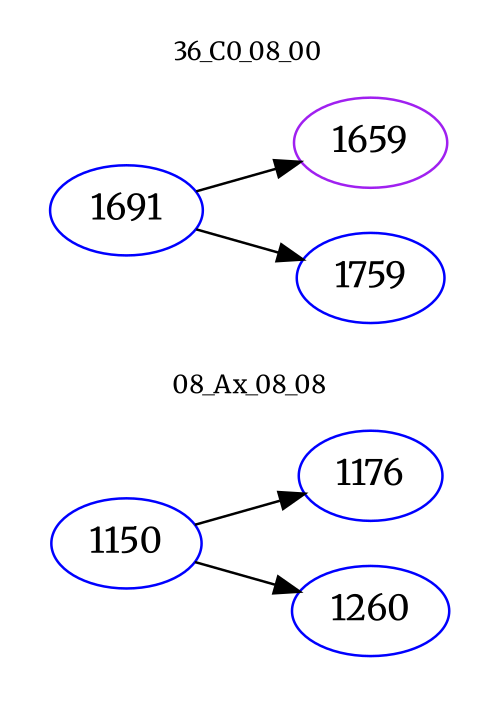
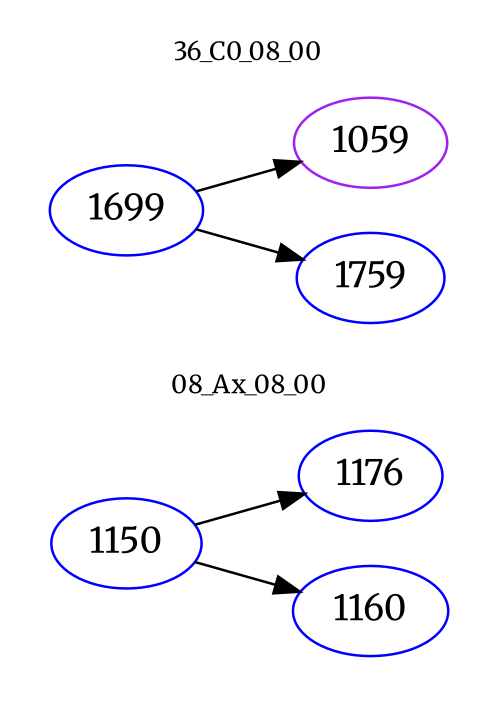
node "1659": label "1659" -> "1059"
node "1691": label "1691" -> "1699"
cluster "08_Ax_08_08": label "08_Ax_08_08" -> "08_Ax_08_00"
node "1260": label "1260" -> "1160"
